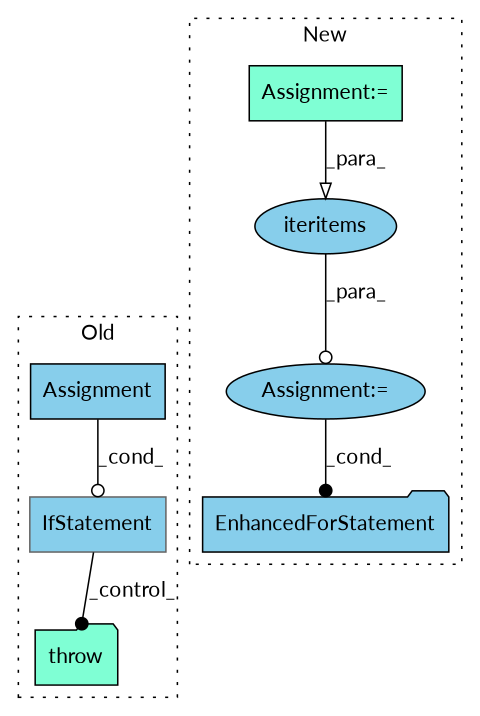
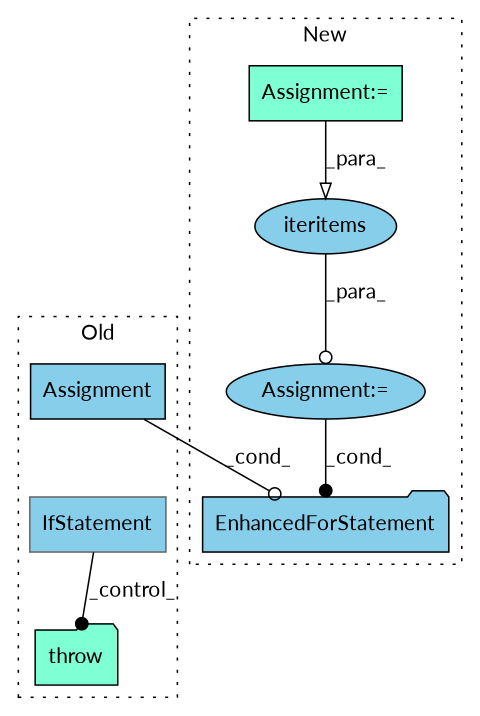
edge "Assignment" -> "IfStatement": now "Assignment" -> "EnhancedForStatement"
